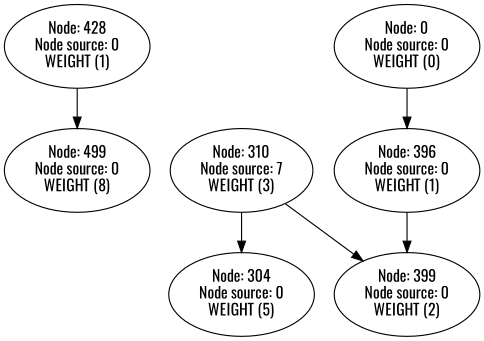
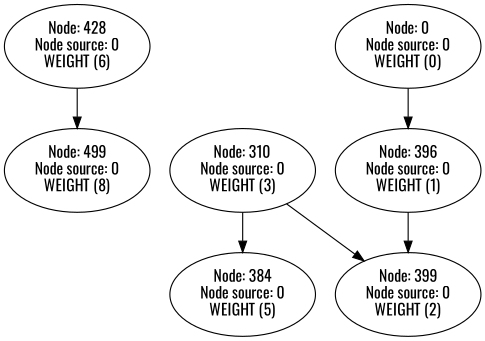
node "Node: 428 Node source: 0 WEIGHT (1)": label "Node: 428 Node source: 0 WEIGHT (1)" -> "Node: 428 Node source: 0 WEIGHT (6)"
node "Node: 310 Node source: 7 WEIGHT (3)": label "Node: 310 Node source: 7 WEIGHT (3)" -> "Node: 310 Node source: 0 WEIGHT (3)"
node "Node: 304 Node source: 0 WEIGHT (5)": label "Node: 304 Node source: 0 WEIGHT (5)" -> "Node: 384 Node source: 0 WEIGHT (5)"
